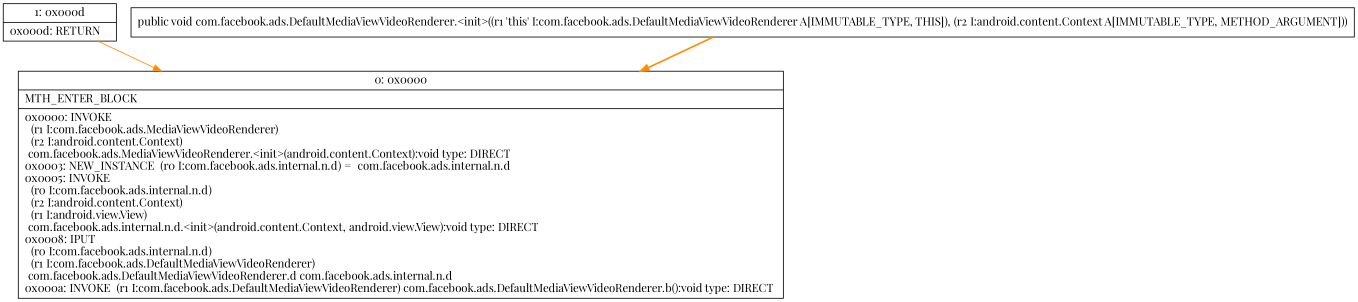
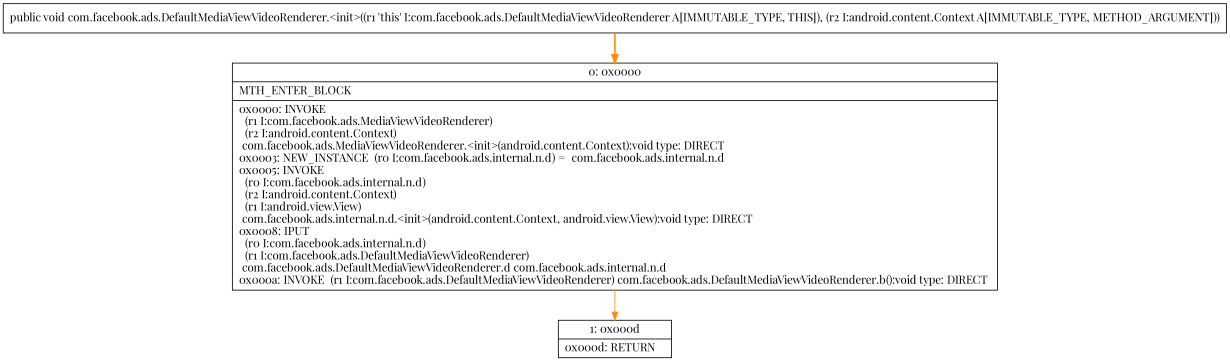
edge "1: 0x000d" -> "0: 0x0000": reversed
